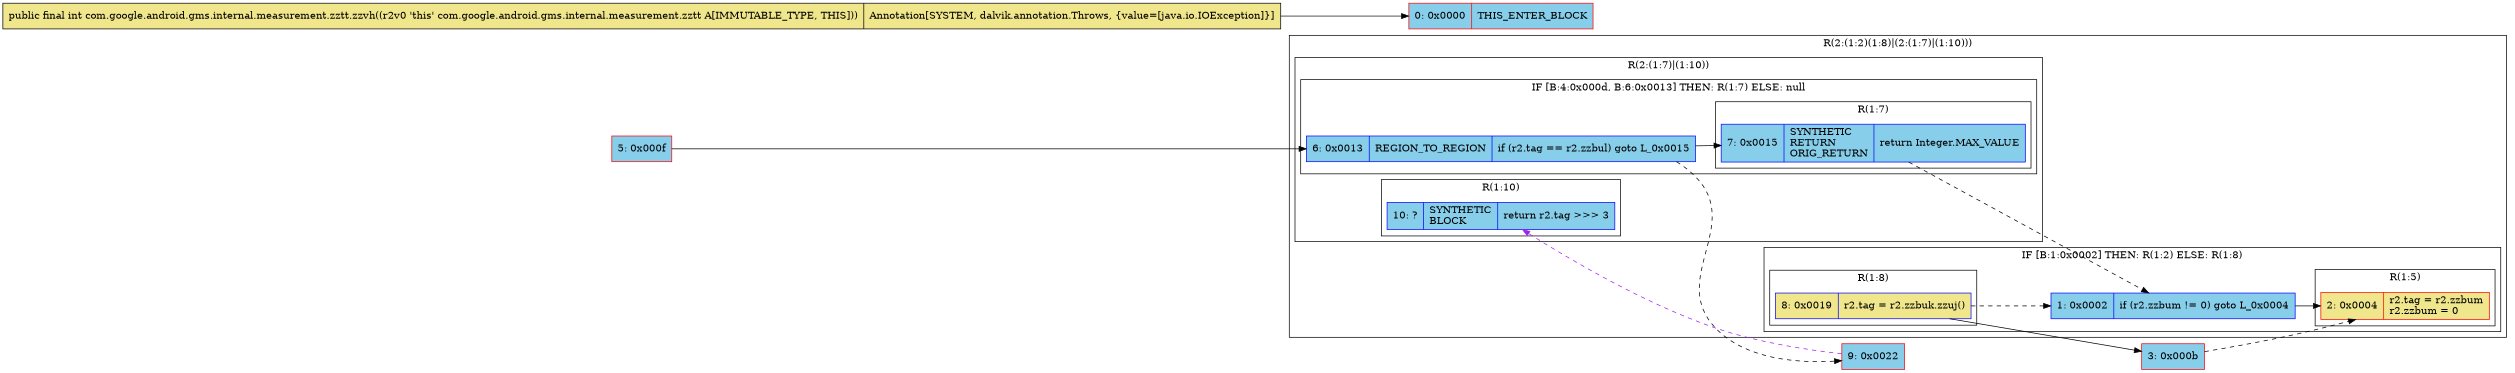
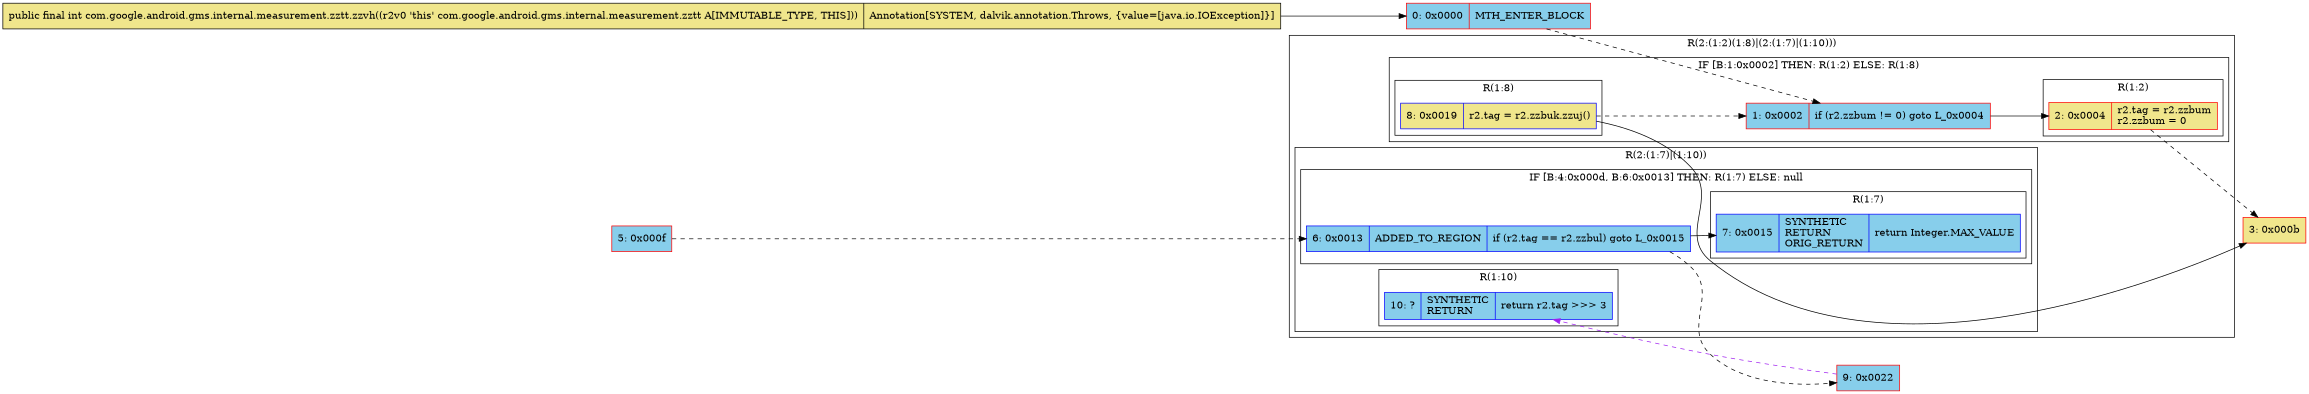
node "0: 0x0000": text "THIS_ENTER_BLOCK" -> "MTH_ENTER_BLOCK"
node "6: 0x0013": text "REGION_TO_REGION" -> "ADDED_TO_REGION"
edge "5: 0x000f" -> "6: 0x0013": style solid -> dashed
node "10: ?": text "BLOCK" -> "RETURN"
edge "7: 0x0015" -> "1: 0x0002": now "0: 0x0000" -> "1: 0x0002"
cluster "R(1:5)": label "R(1:5)" -> "R(1:2)"
node "1: 0x0002": color blue -> red
edge "3: 0x000b" -> "2: 0x0004": reversed
node "3: 0x000b": fillcolor skyblue -> khaki
